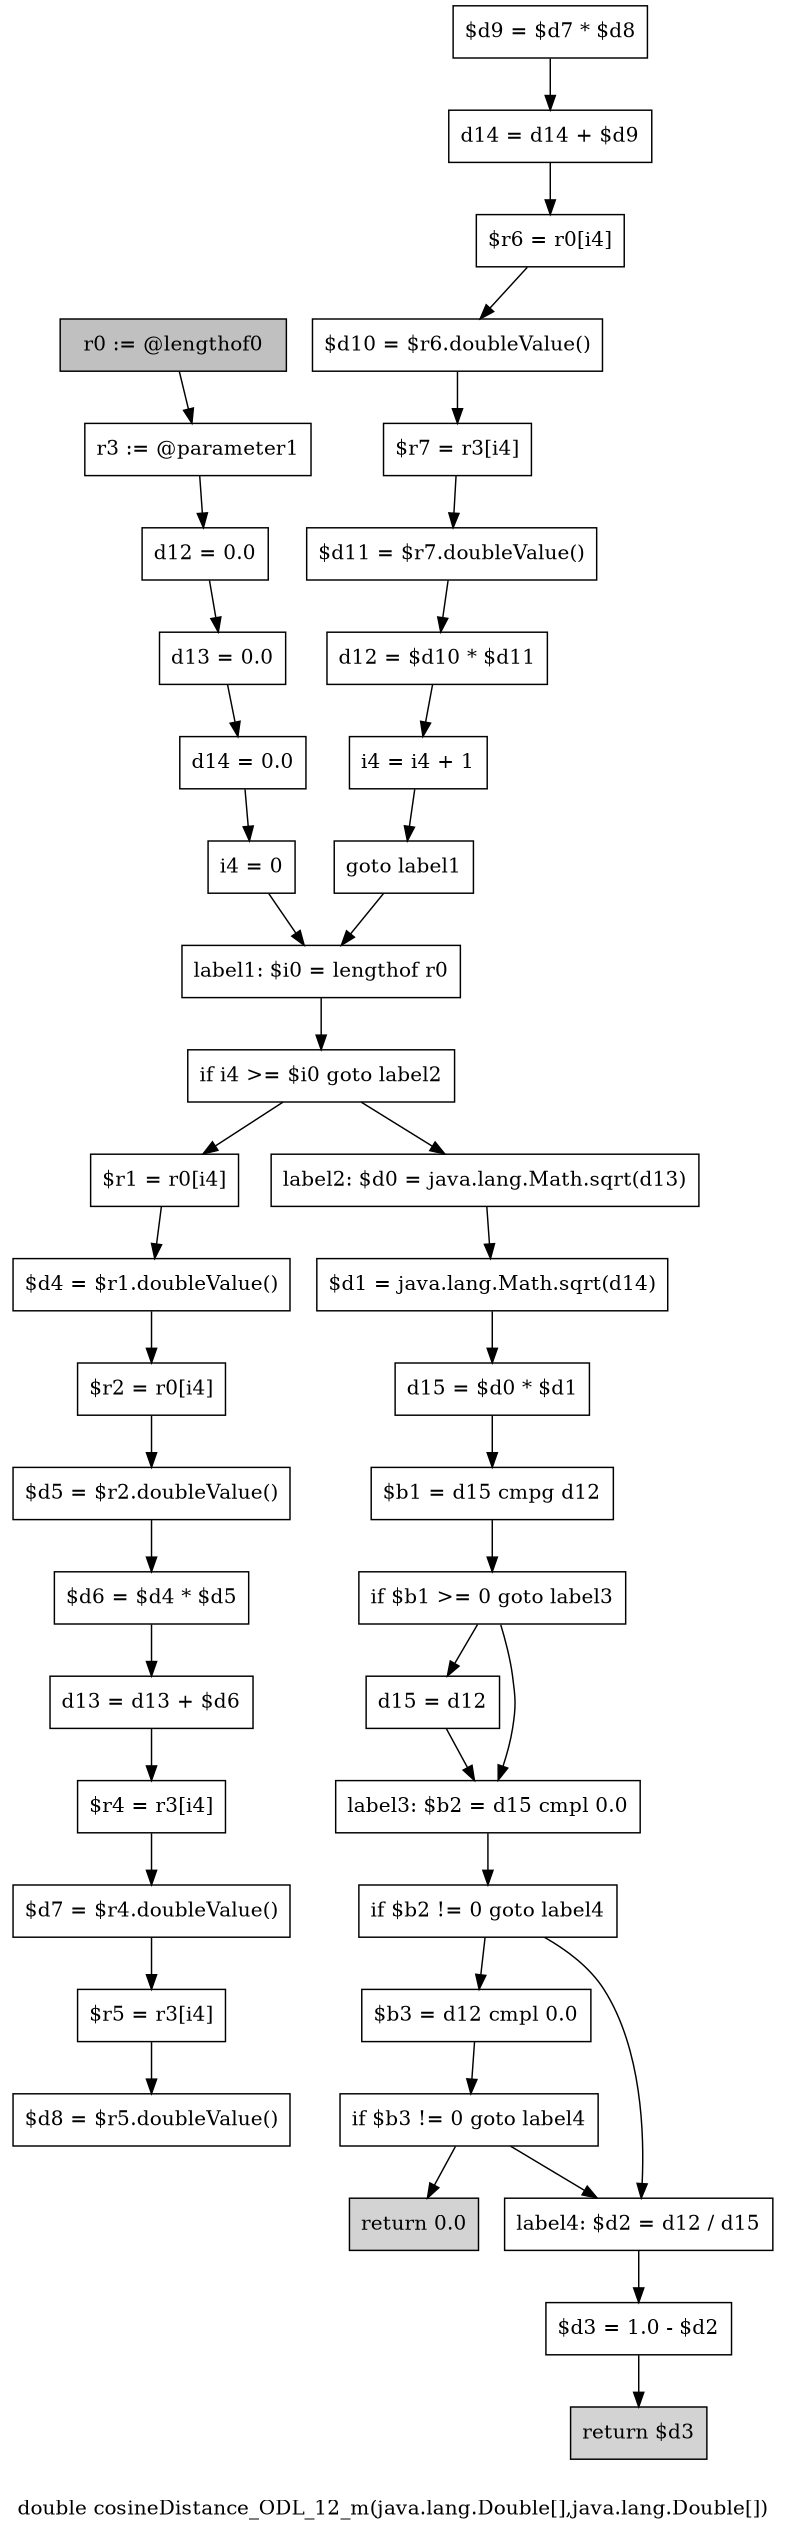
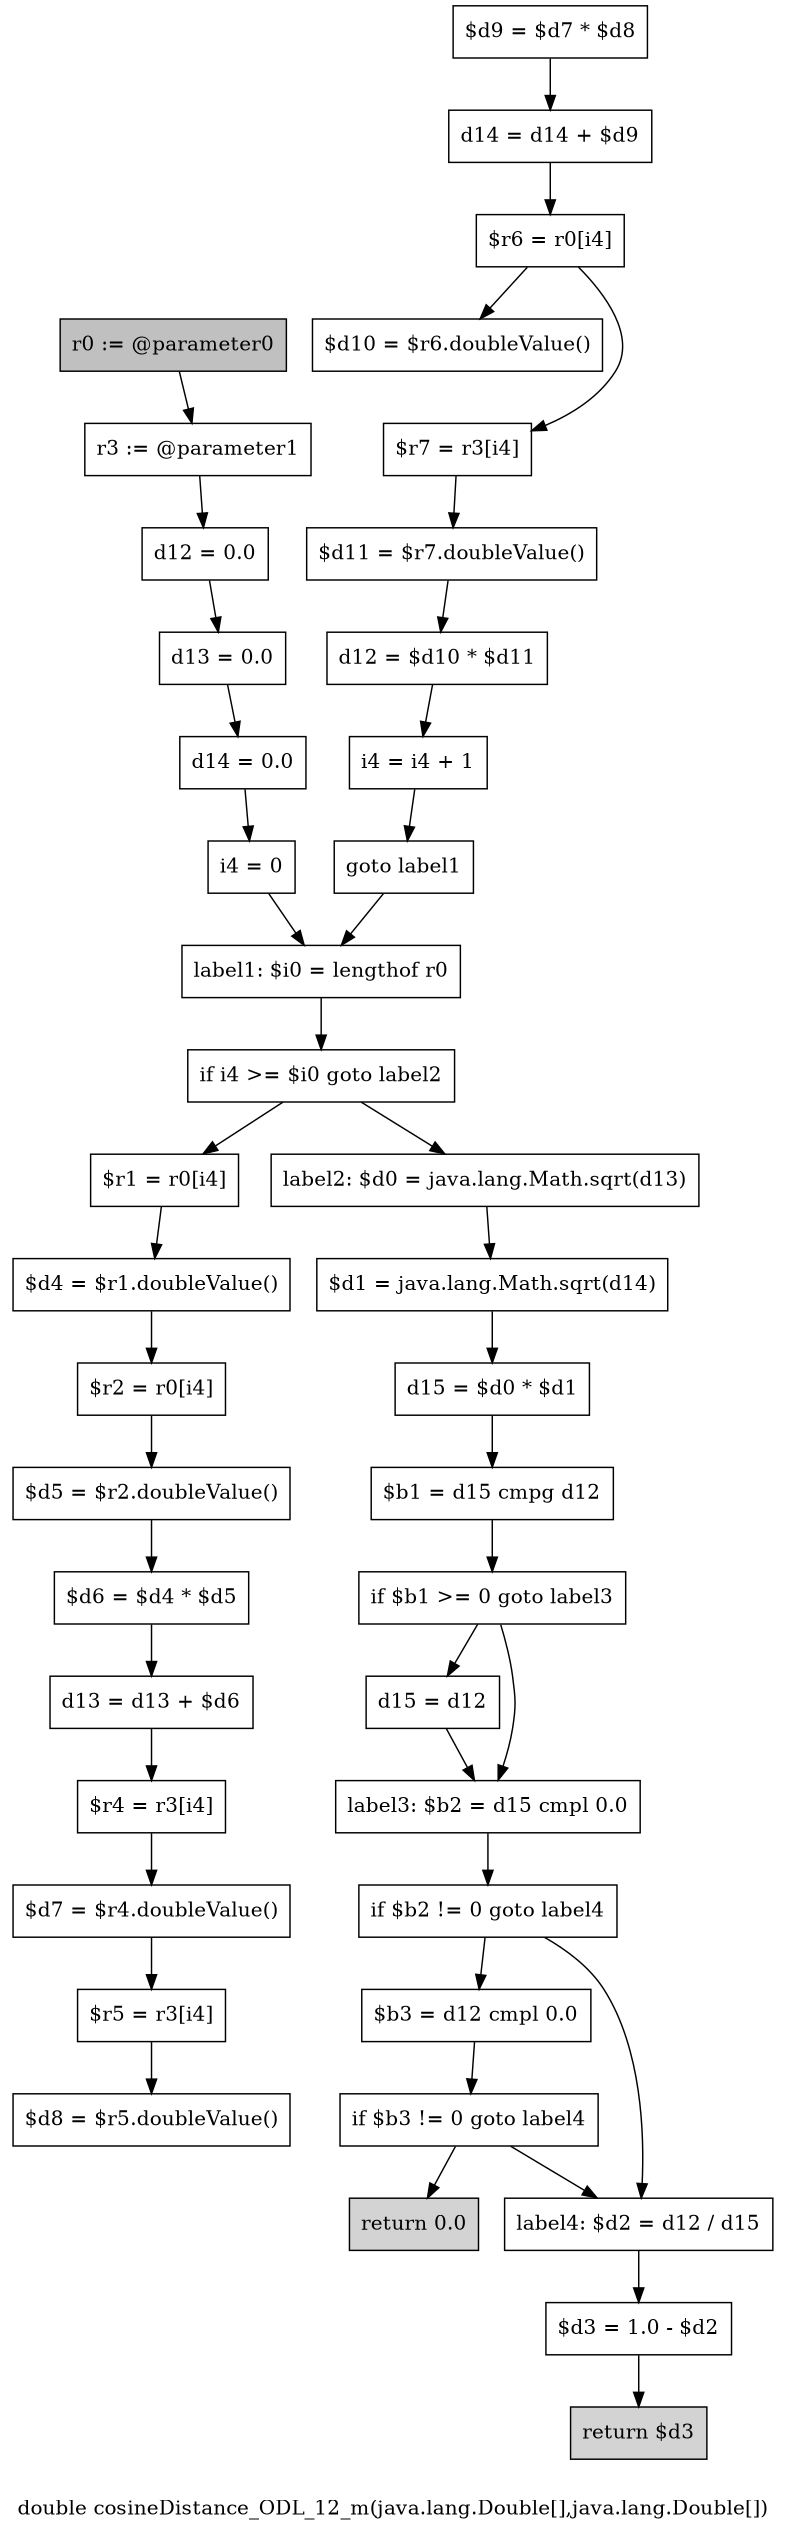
node "r0 := @lengthof0": label "r0 := @lengthof0" -> "r0 := @parameter0"
edge "$d10 = $r6.doubleValue()" -> "$r7 = r3[i4]": now "$r6 = r0[i4]" -> "$r7 = r3[i4]"
